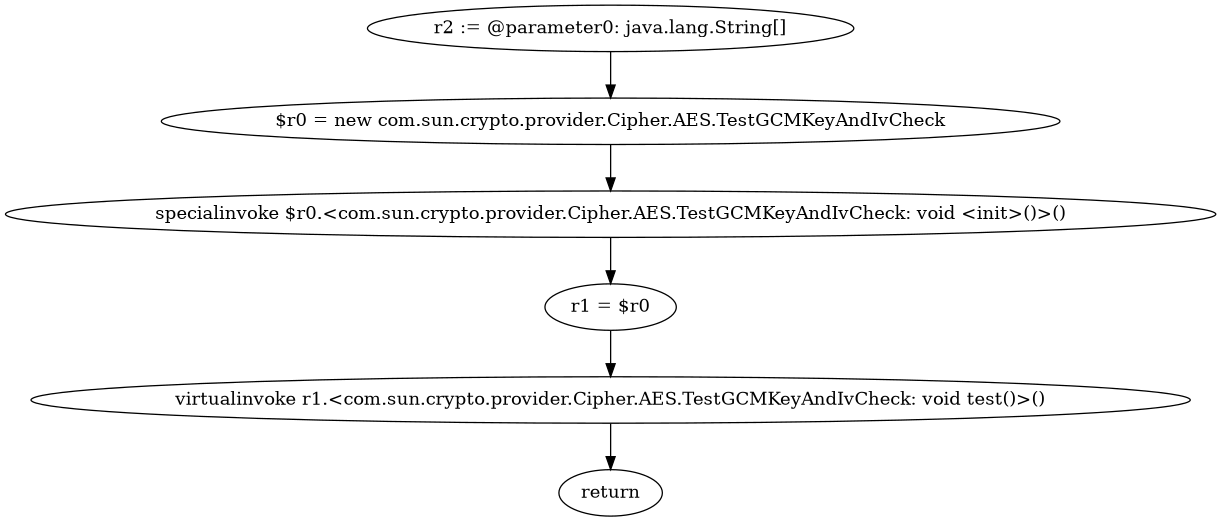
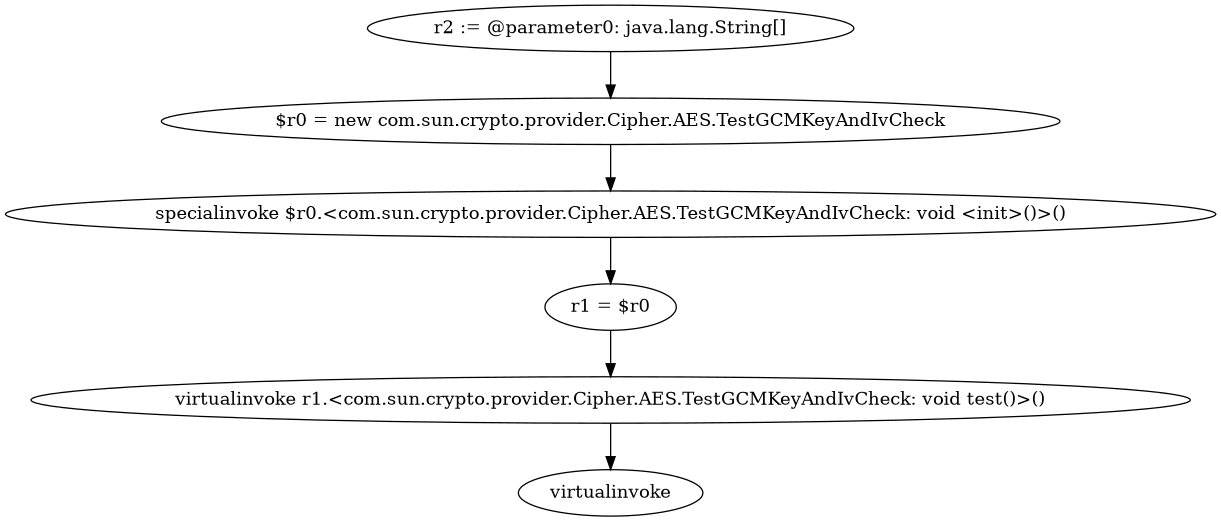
node "return": label "return" -> "virtualinvoke"
